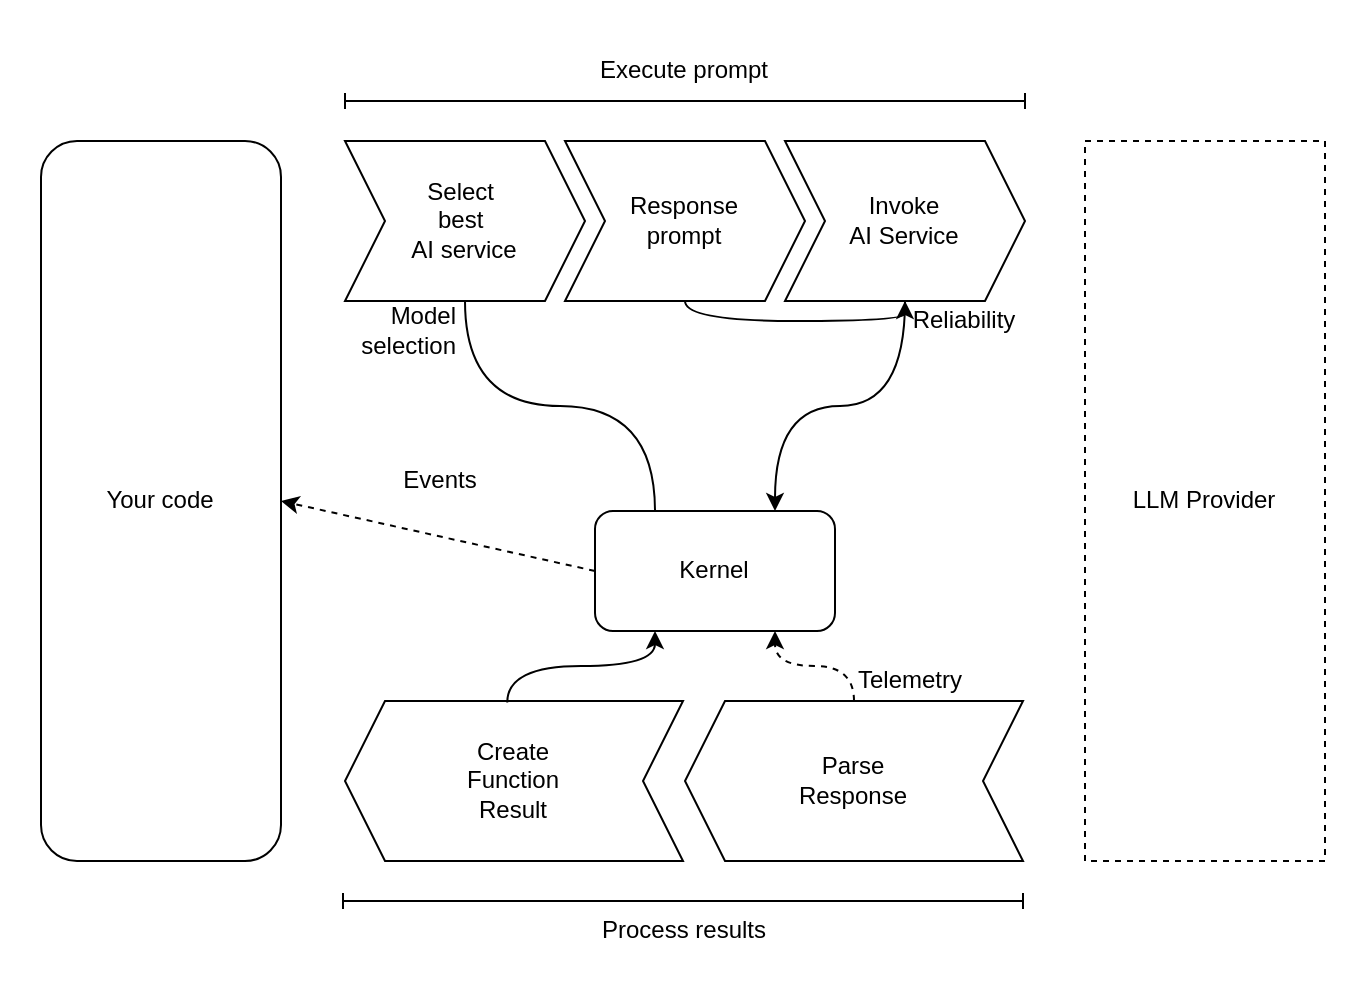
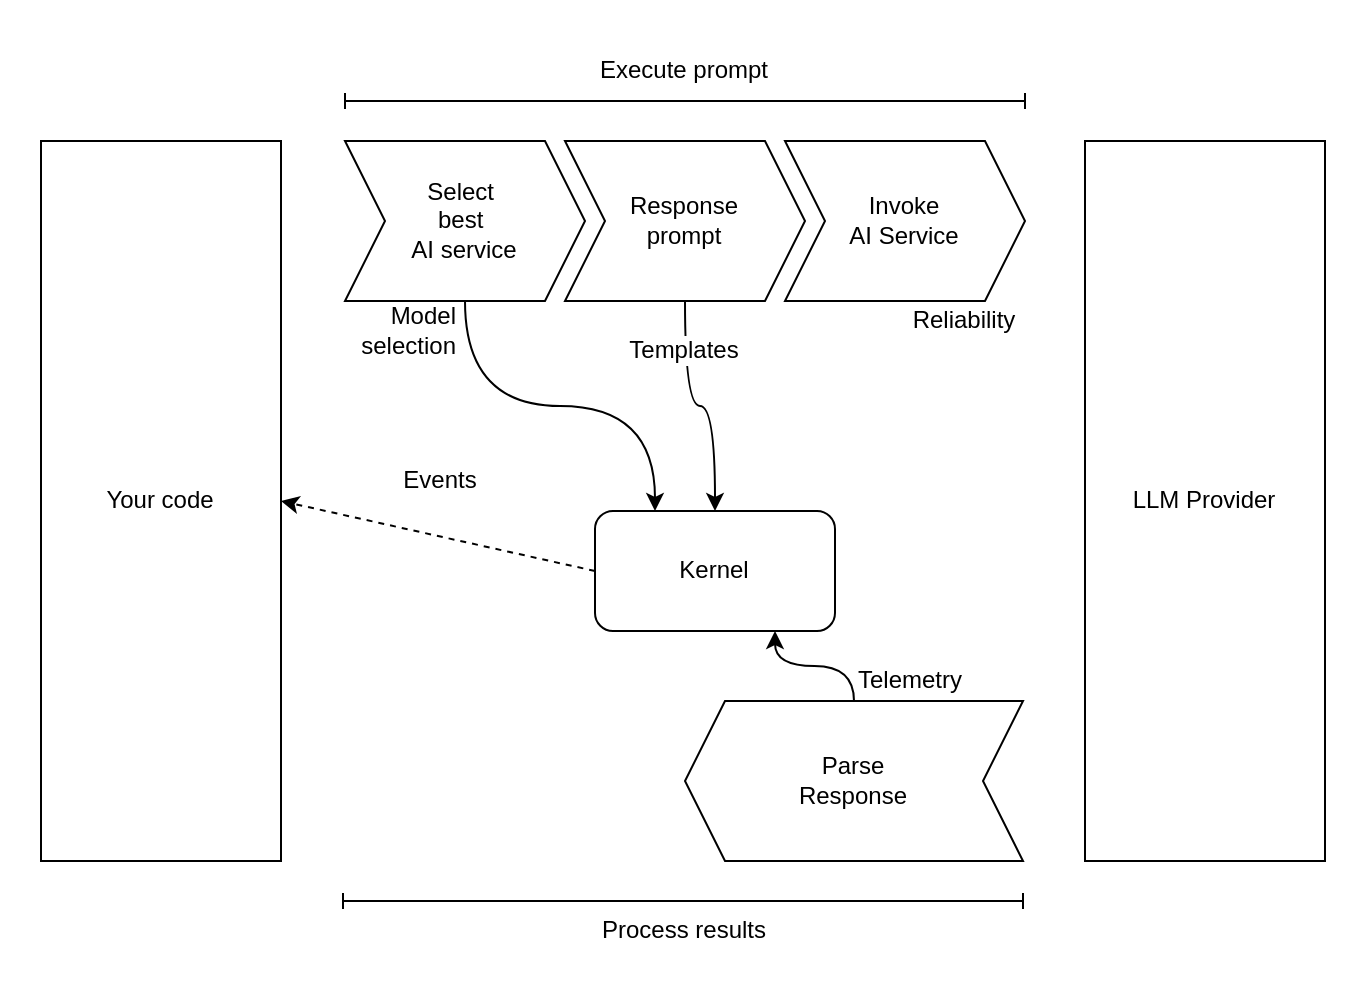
edge "Response prompt" -> "Invoke AI Service": now "Response prompt" -> "Kernel"
node "Templates": added
edge "Invoke AI Service" -> "Kernel": removed
edge "Select best AI service" -- "Kernel": arrowhead none -> classic
node "Your code": shape rounded rectangle -> rectangle
node "LLM Provider": style dashed -> solid
edge "Create Function Result" -> "Kernel": removed
edge "Parse Response" -> "Kernel": style dashed -> solid
node "Create Function Result": removed
